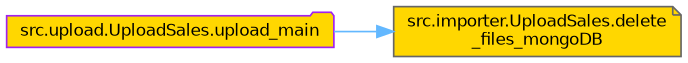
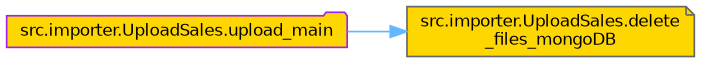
node "src.upload.UploadSales.upload_main": label "src.upload.UploadSales.upload_main" -> "src.importer.UploadSales.upload_main"
